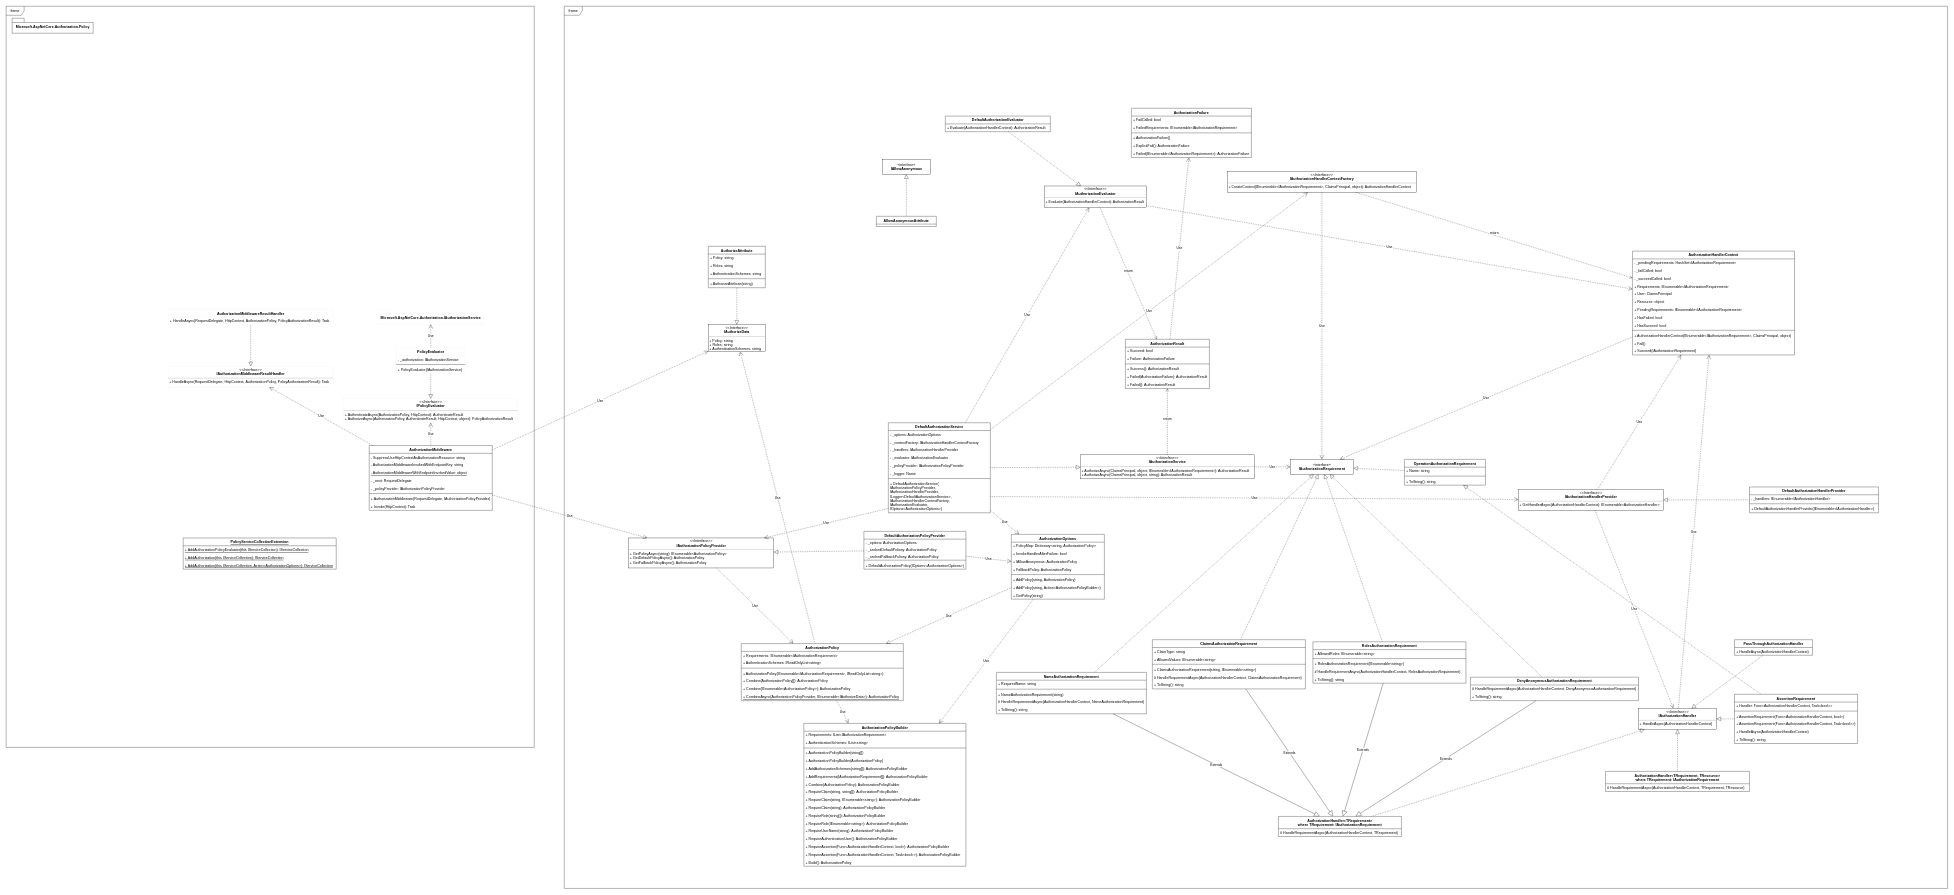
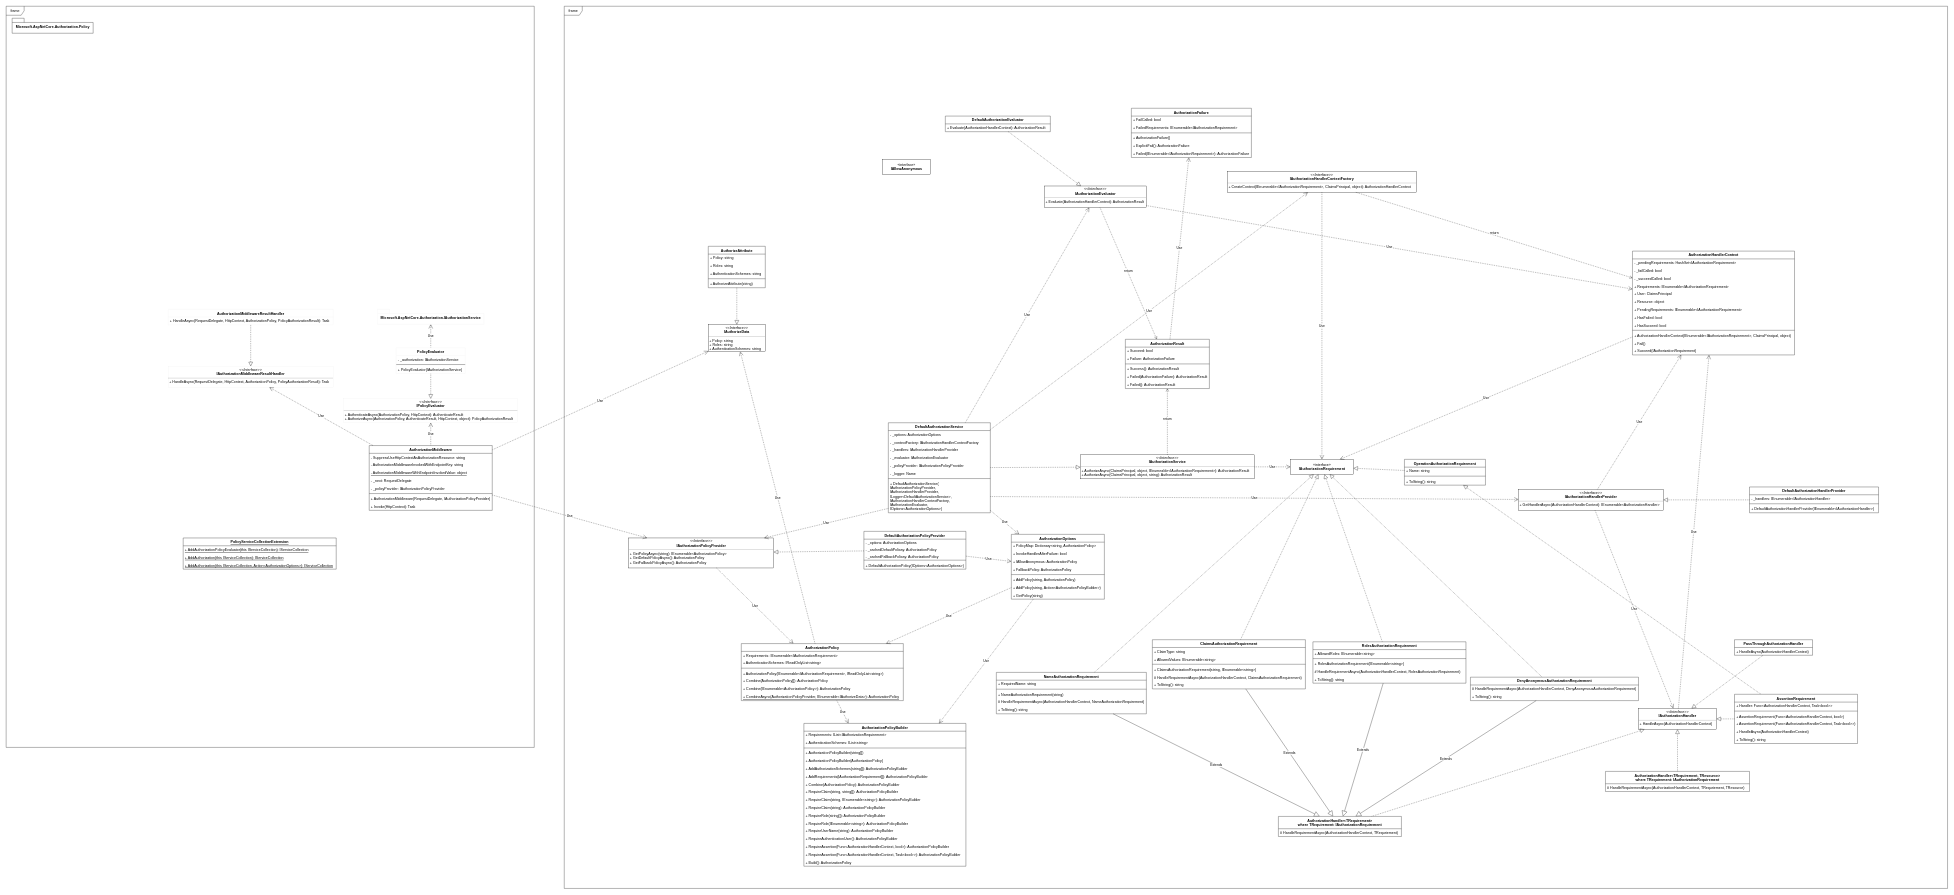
edge "AllowAnonymousAttribute" -> "«interface» IAllowAnonymous": removed
node "AllowAnonymousAttribute": removed
